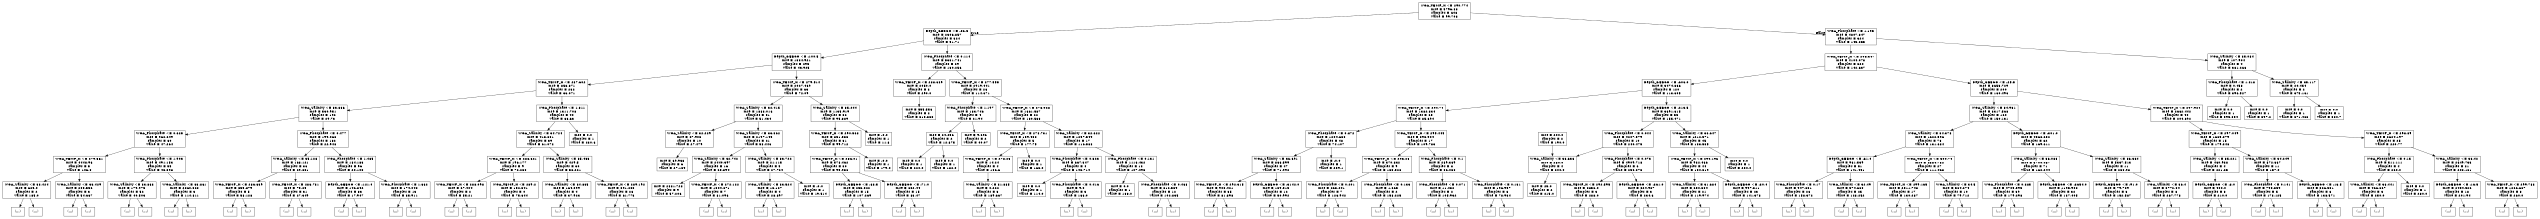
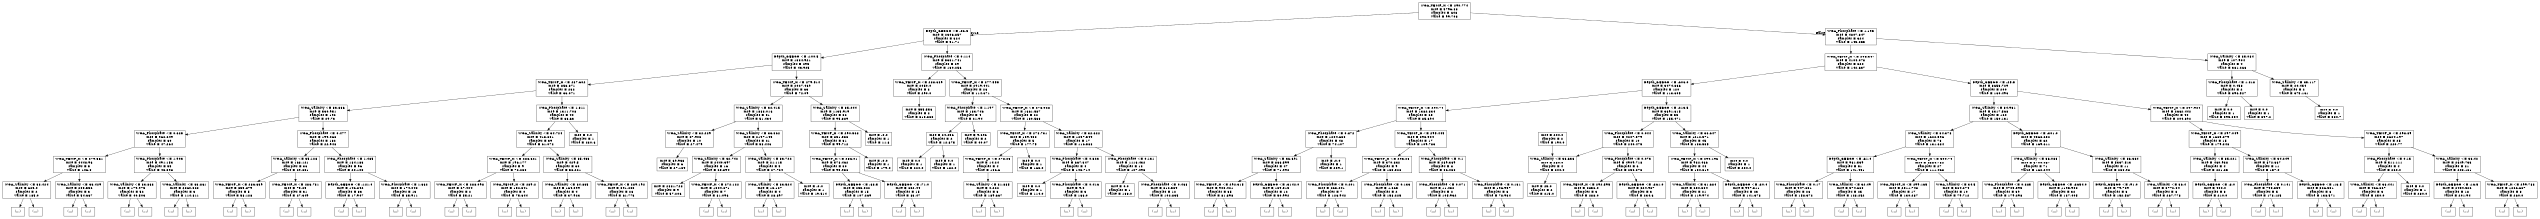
node "mse = 0.0 samples = 1 value = 371.468": removed
